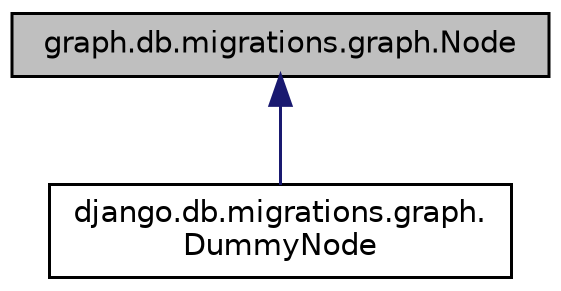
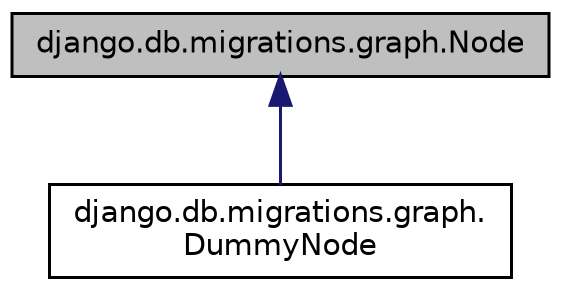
node "graph.db.migrations.graph.Node": label "graph.db.migrations.graph.Node" -> "django.db.migrations.graph.Node"
